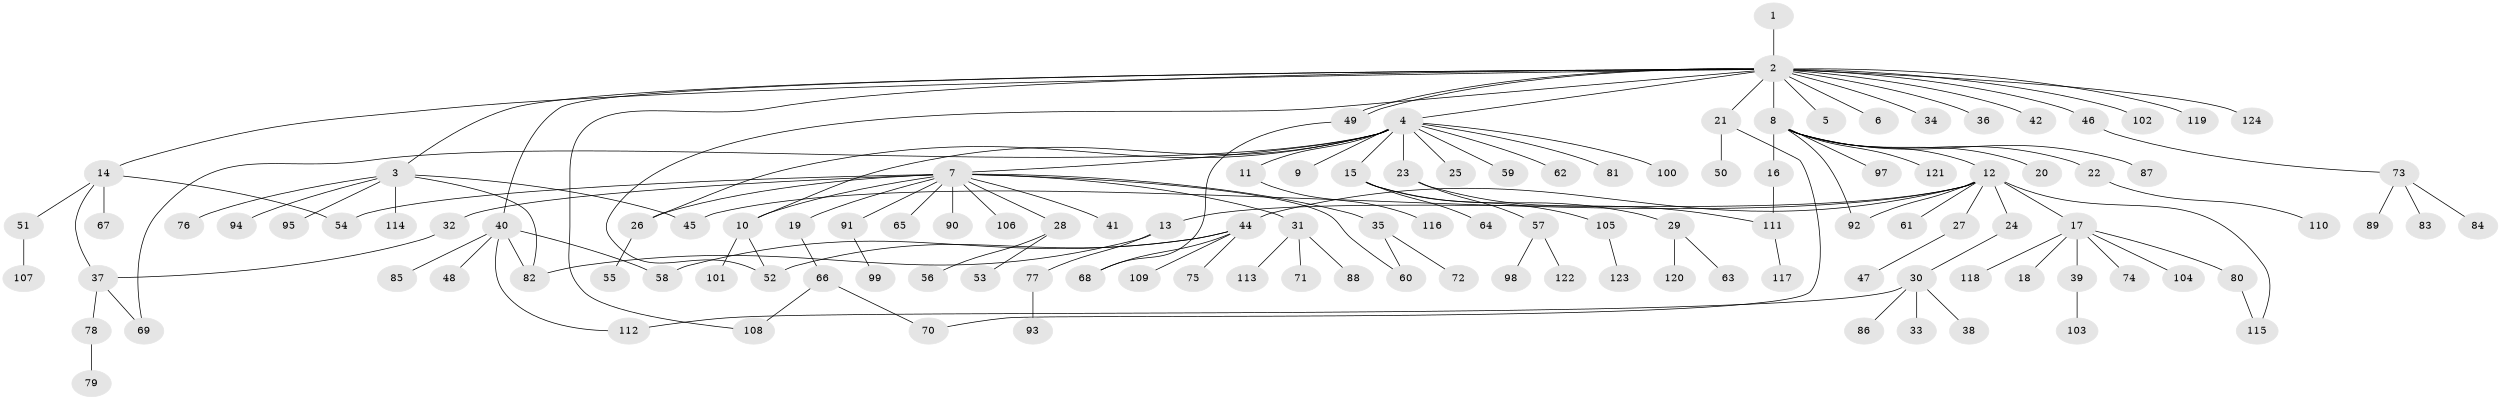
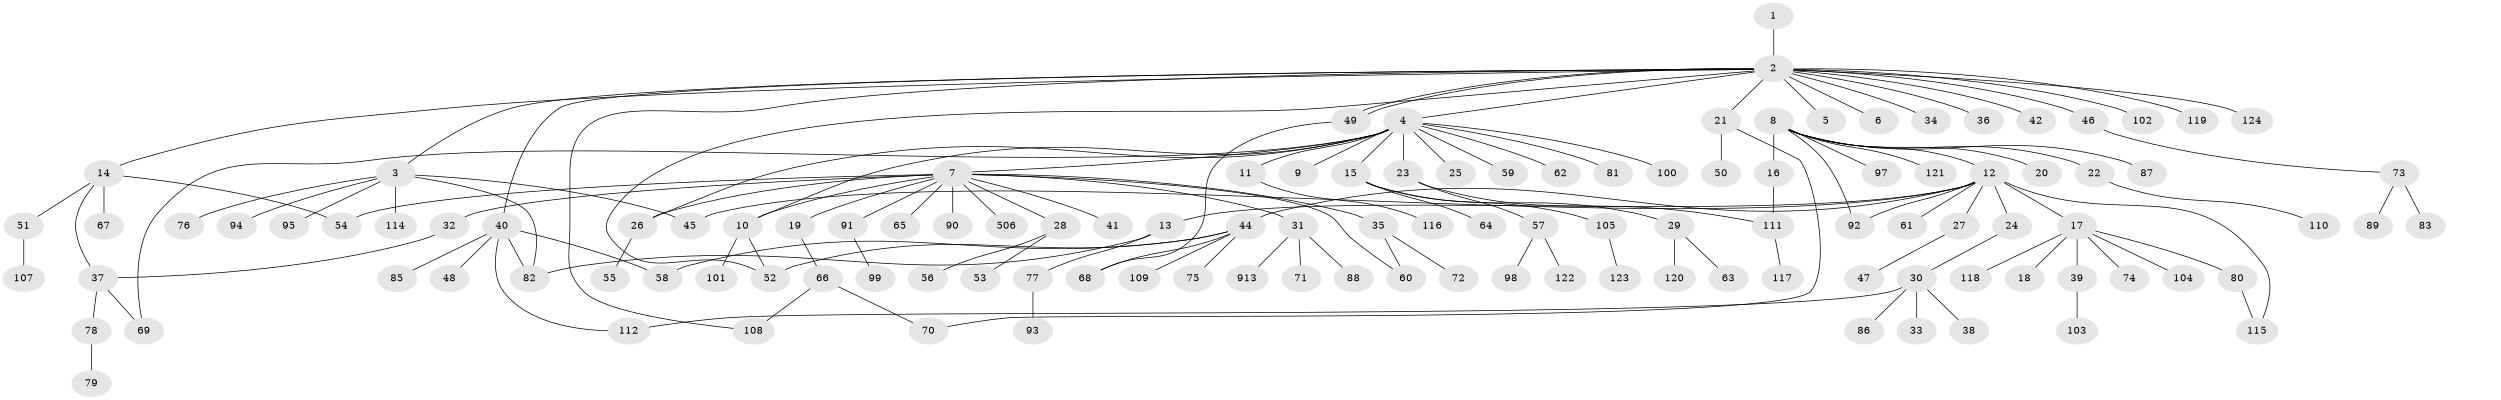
edge "2" -- "8": removed
node "106": label "106" -> "506"
node "84": removed
node "113": label "113" -> "913"
